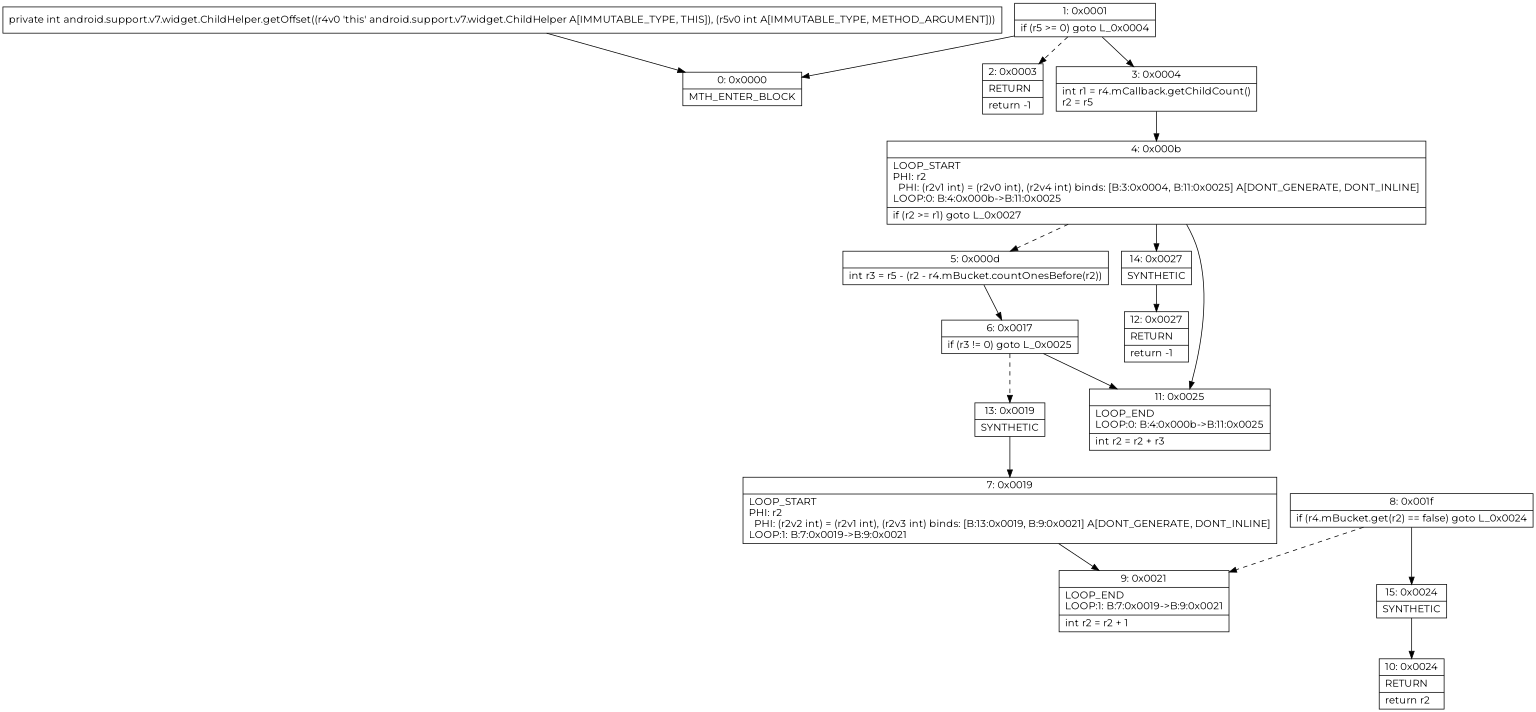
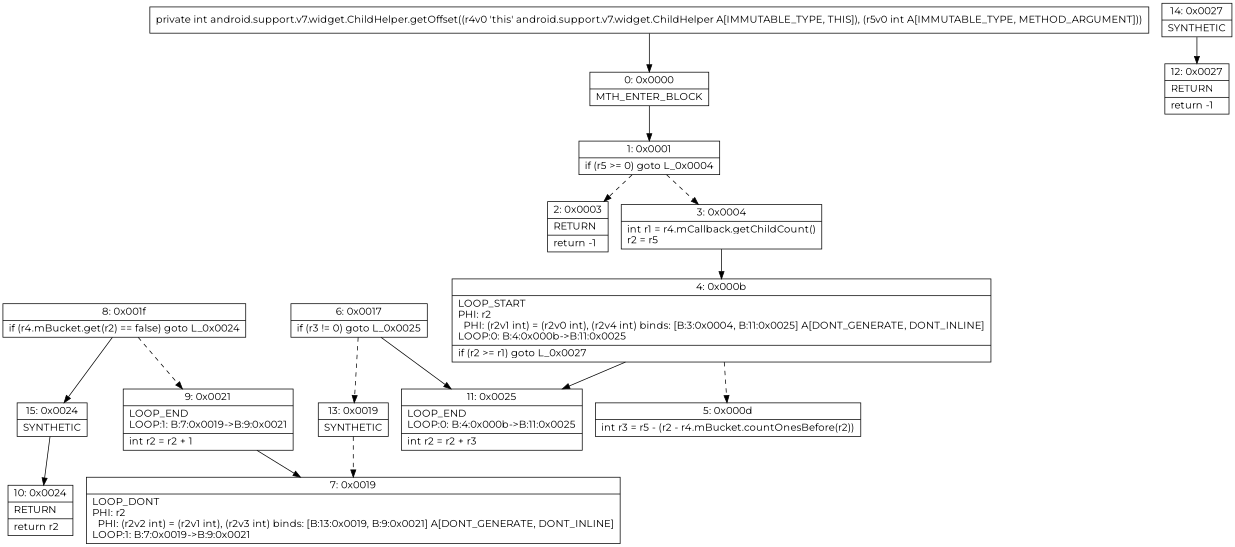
edge "1: 0x0001" -> "3: 0x0004": style solid -> dashed
edge "1: 0x0001" -> "0: 0x0000": reversed
edge "4: 0x000b" -> "14: 0x0027": removed
edge "5: 0x000d" -> "6: 0x0017": removed
edge "13: 0x0019" -> "7: 0x0019": style solid -> dashed
node "7: 0x0019": text "LOOP_START" -> "LOOP_DONT"
edge "7: 0x0019" -> "9: 0x0021": reversed
